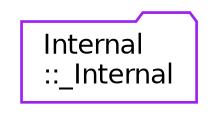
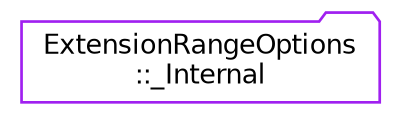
node "Internal ::_Internal": label "Internal ::_Internal" -> "ExtensionRangeOptions ::_Internal"
